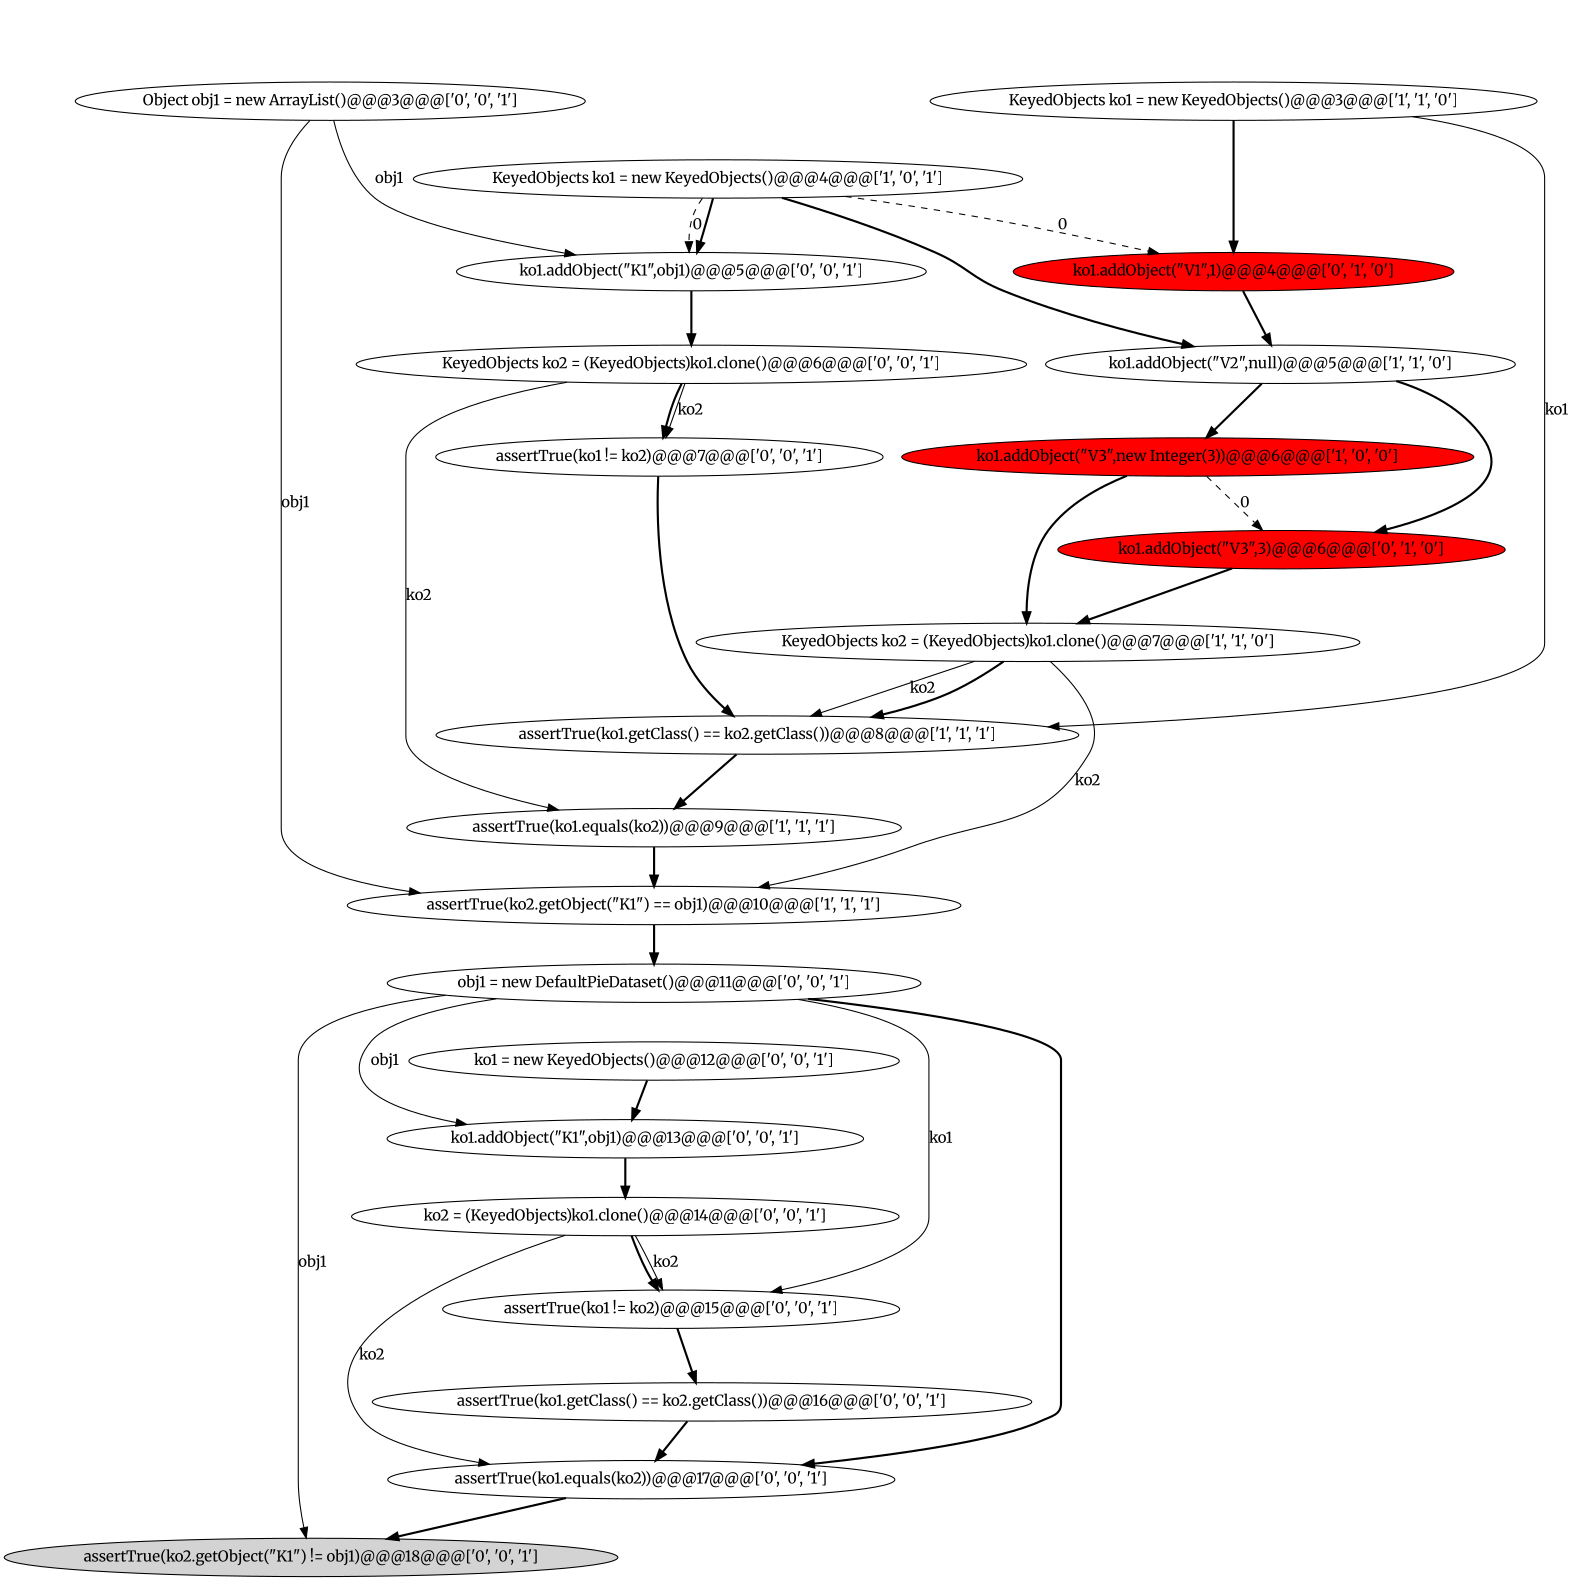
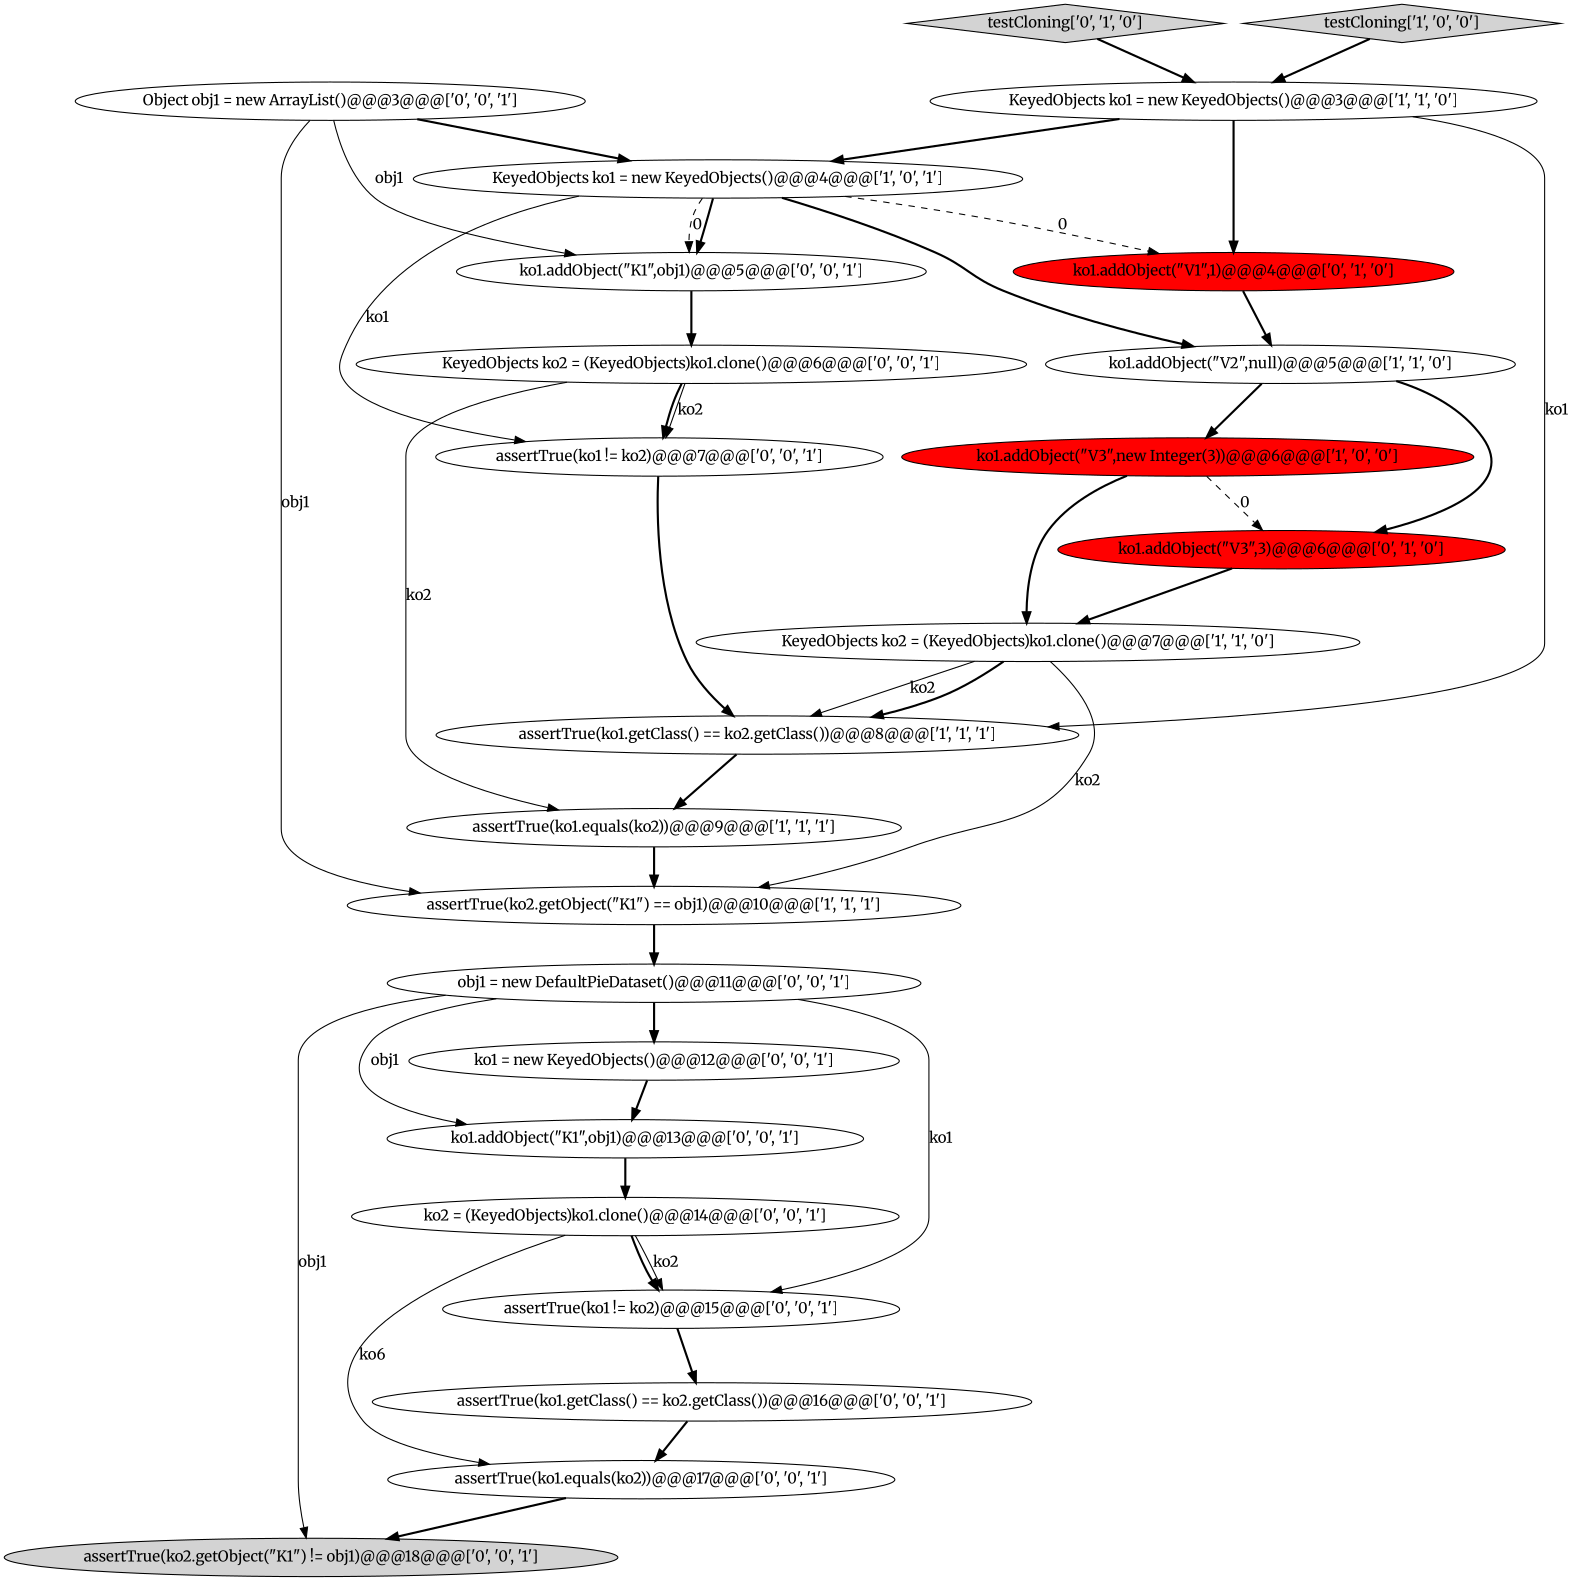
node "testCloning['0', '1', '0']": added
node "testCloning['1', '0', '0']": added
edge "Object obj1 = new ArrayList()@@@3@@@['0', '0', '1']" -> "KeyedObjects ko1 = new KeyedObjects()@@@4@@@['1', '0', '1']": added
edge "KeyedObjects ko1 = new KeyedObjects()@@@3@@@['1', '1', '0']" -> "KeyedObjects ko1 = new KeyedObjects()@@@4@@@['1', '0', '1']": added
edge "KeyedObjects ko1 = new KeyedObjects()@@@4@@@['1', '0', '1']" -> "assertTrue(ko1 != ko2)@@@7@@@['0', '0', '1']": added, label "ko1"
edge "obj1 = new DefaultPieDataset()@@@11@@@['0', '0', '1']" -> "assertTrue(ko1.equals(ko2))@@@17@@@['0', '0', '1']": now "obj1 = new DefaultPieDataset()@@@11@@@['0', '0', '1']" -> "ko1 = new KeyedObjects()@@@12@@@['0', '0', '1']"
edge "ko2 = (KeyedObjects)ko1.clone()@@@14@@@['0', '0', '1']" -> "assertTrue(ko1.equals(ko2))@@@17@@@['0', '0', '1']": label "ko2" -> "ko6"
